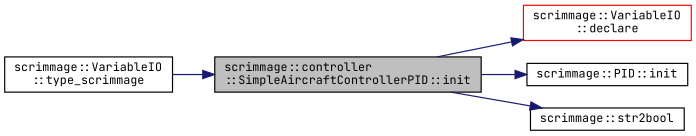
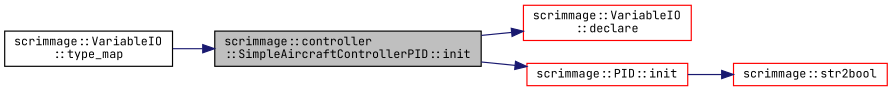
node "scrimmage::VariableIO ::type_scrimmage": label "scrimmage::VariableIO ::type_scrimmage" -> "scrimmage::VariableIO ::type_map"
node "scrimmage::PID::init": color black -> red
edge "scrimmage::controller ::SimpleAircraftControllerPID::init" -> "scrimmage::str2bool": now "scrimmage::PID::init" -> "scrimmage::str2bool"
node "scrimmage::str2bool": color black -> red
